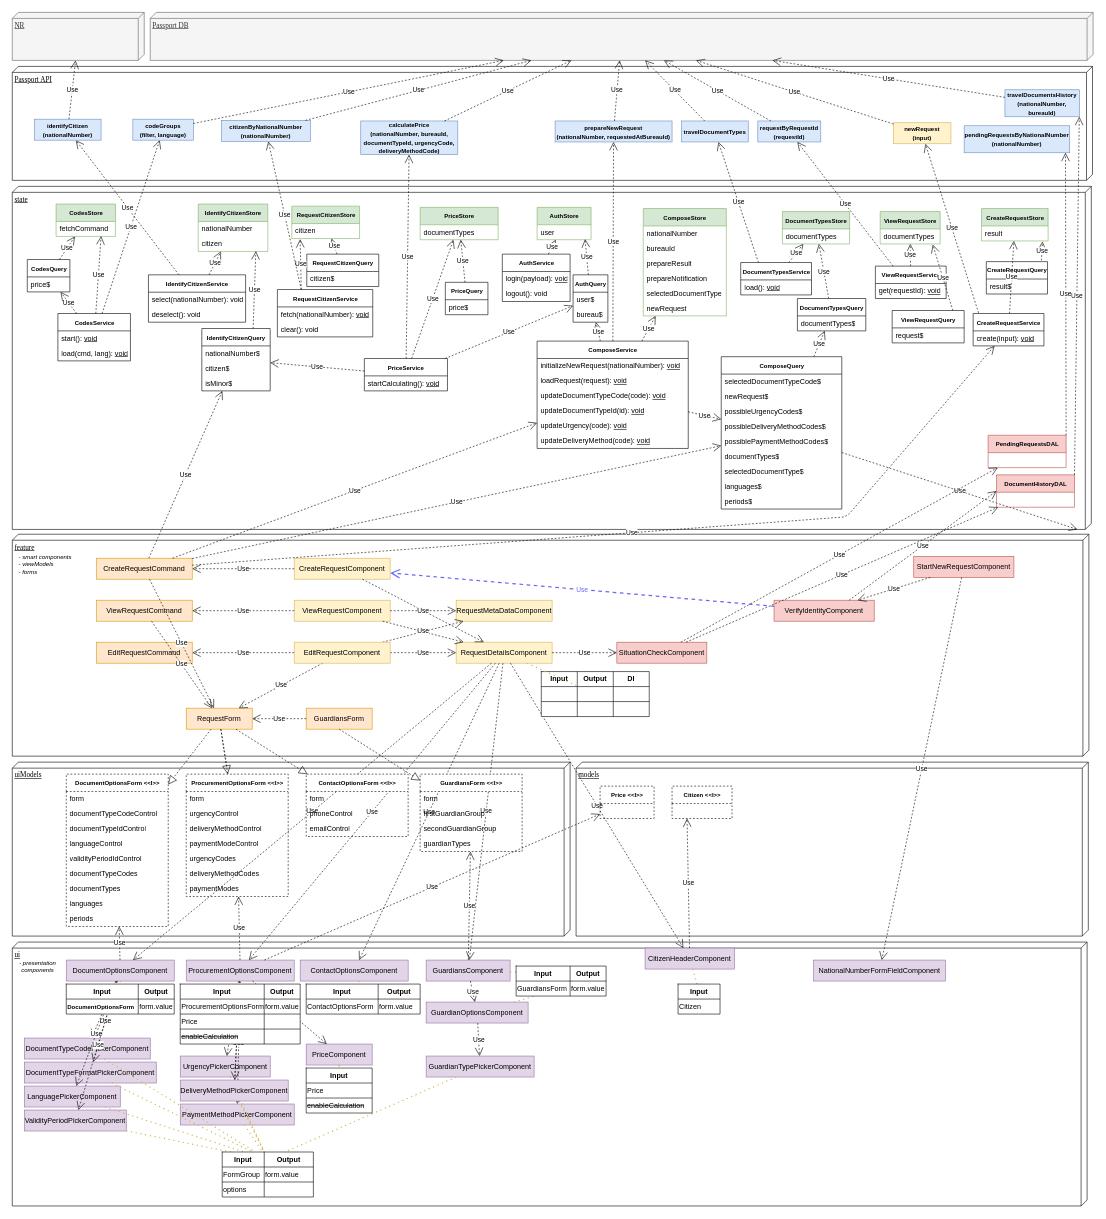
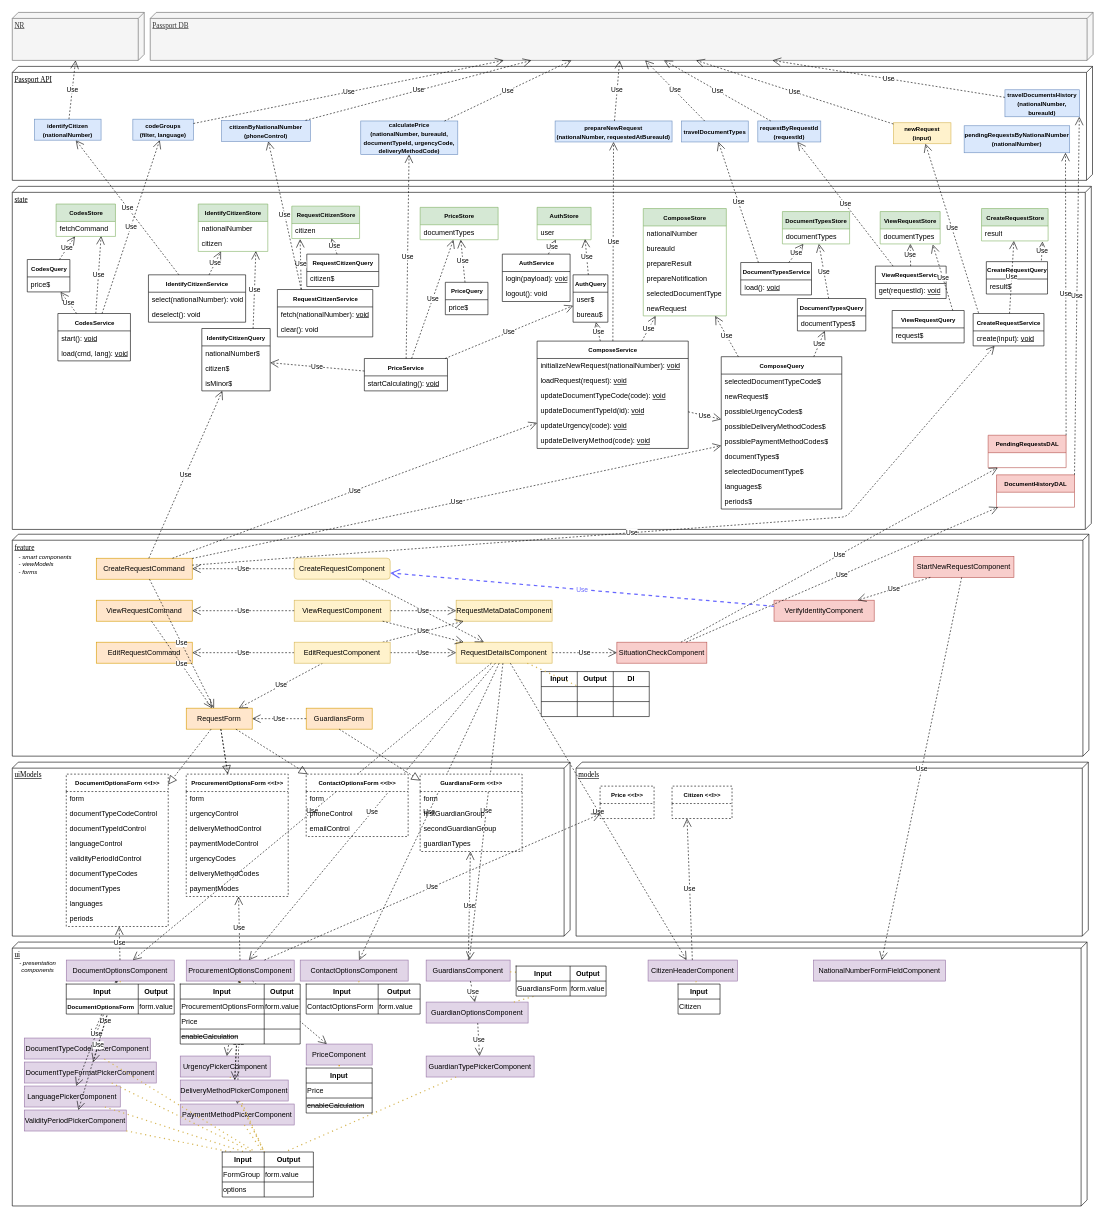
node "citizenByNationalNumber (nationalNumber)": label "citizenByNationalNumber (nationalNumber)" -> "citizenByNationalNumber (phoneControl)"
edge "ComposeQuery" -> "state": now "ComposeQuery" -> "ComposeStore"
edge "VerifyIdentityComponent" -> "DocumentHistoryDAL": removed, label "Use"
node "CreateRequestComponent": shape rectangle -> rounded rectangle
node "CitizenHeaderComponent": moved (690, 959) -> (693, 971)
